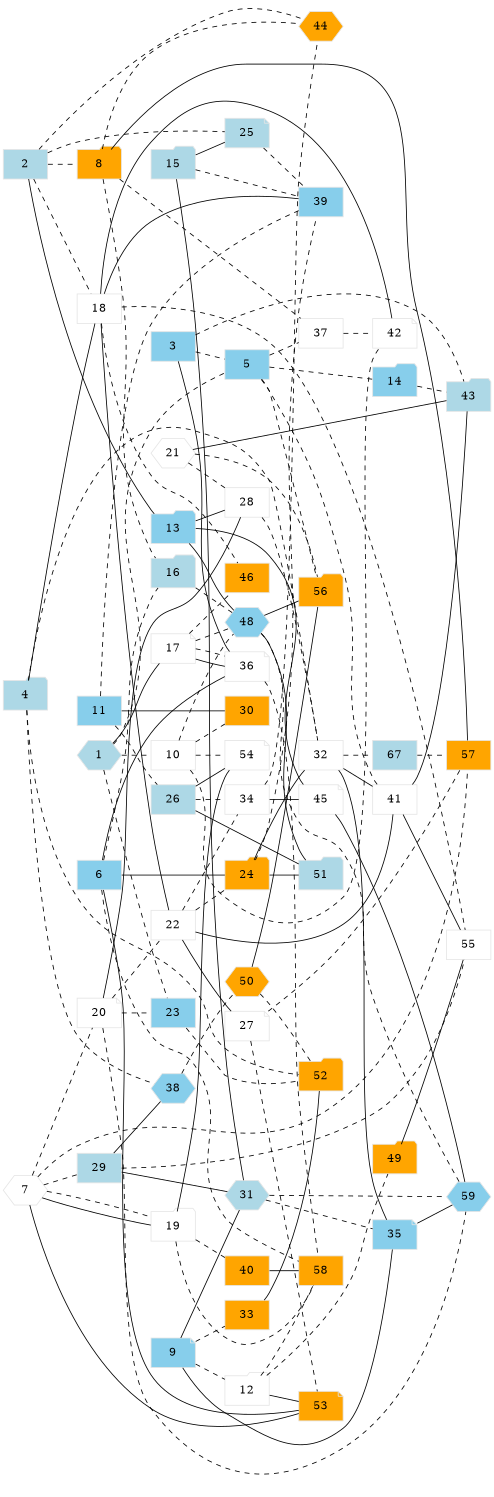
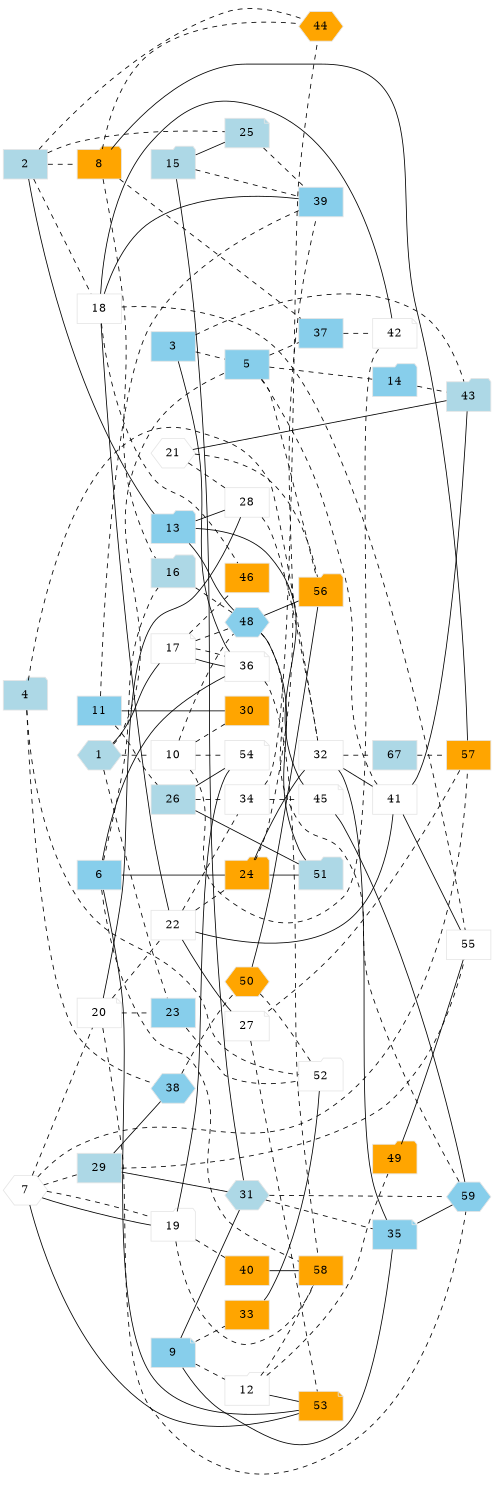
node "37": fillcolor white -> skyblue
edge "18" -- "4": removed
edge "34" -- "45": style solid -> dashed
node "52": fillcolor orange -> white
